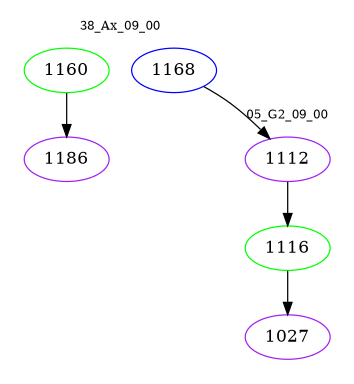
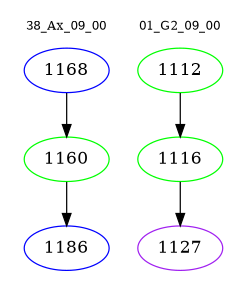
edge "1168" -> "1112": now "1168" -> "1160"
cluster "05_G2_09_00": label "05_G2_09_00" -> "01_G2_09_00"
node "1186": color purple -> blue
node "1112": color purple -> green
node "1027": label "1027" -> "1127"
